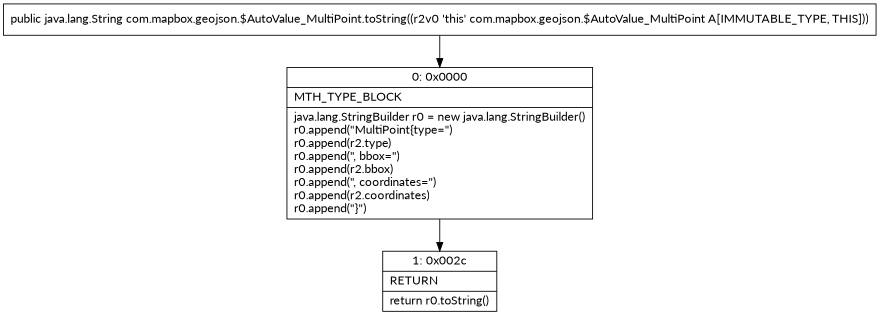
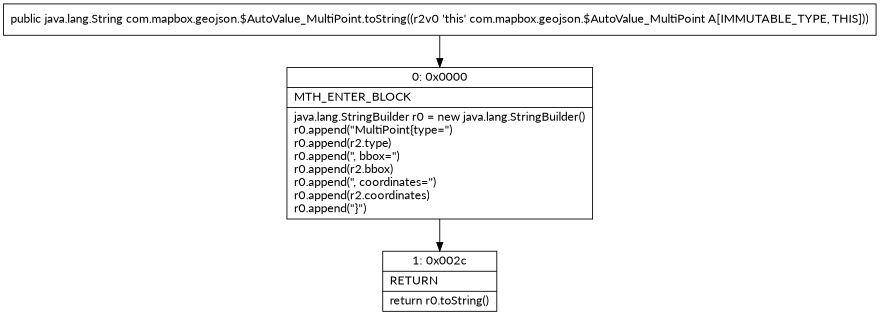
node "0: 0x0000": text "MTH_TYPE_BLOCK" -> "MTH_ENTER_BLOCK"
